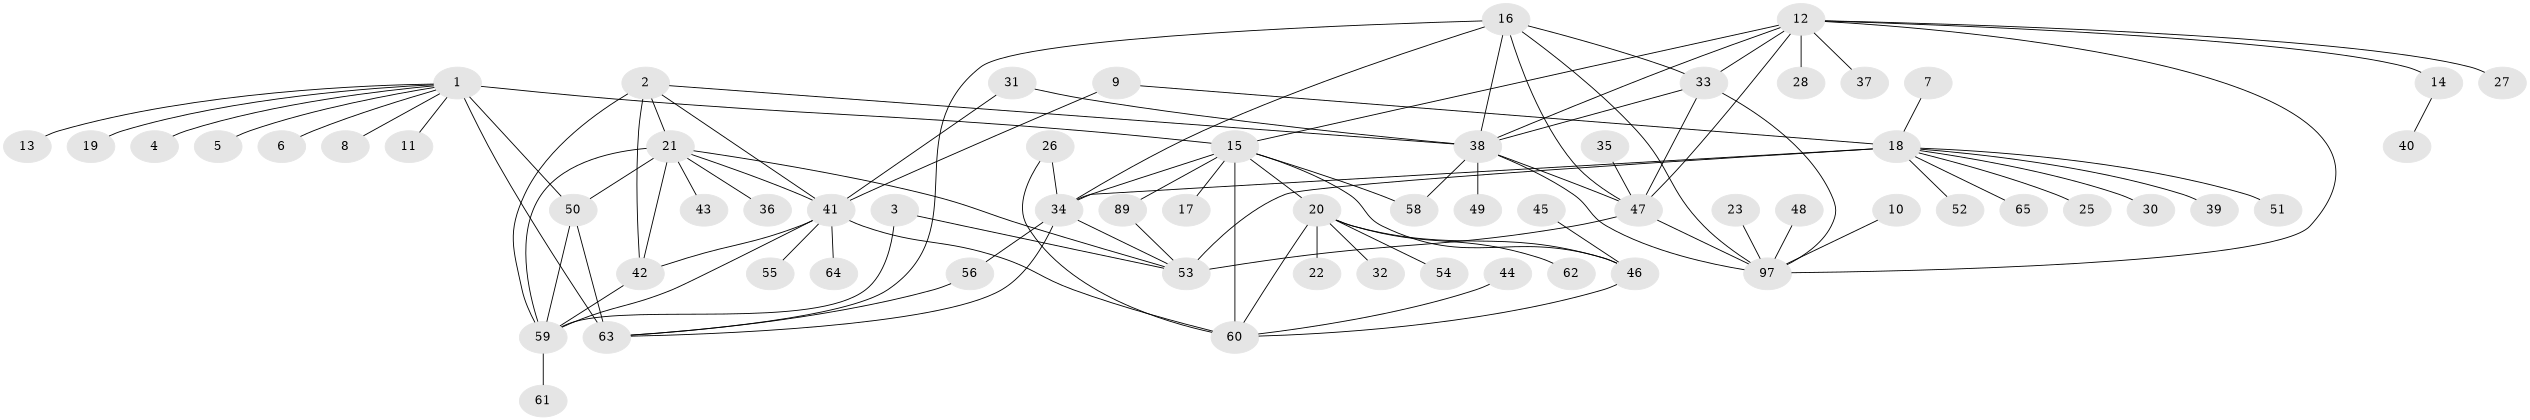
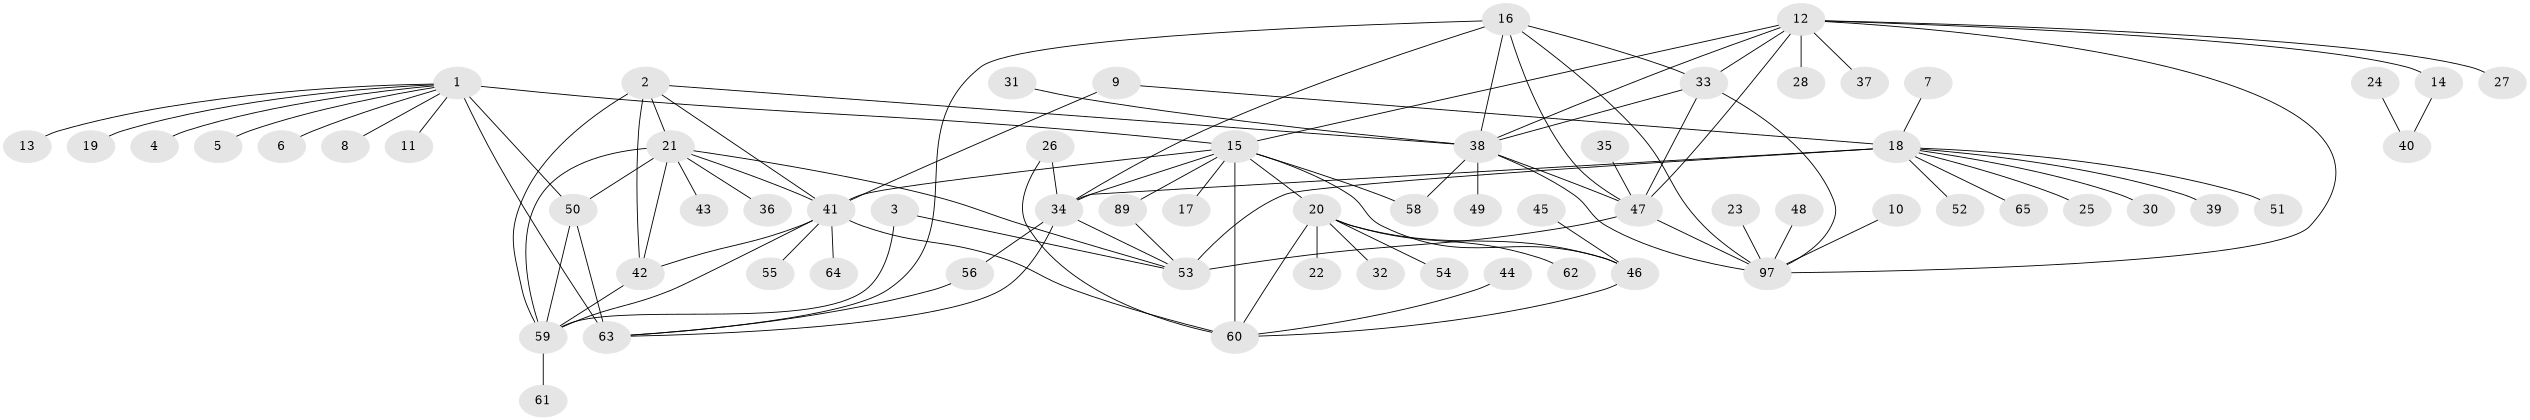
node "24": added
edge "31" -- "41": now "15" -- "41"
